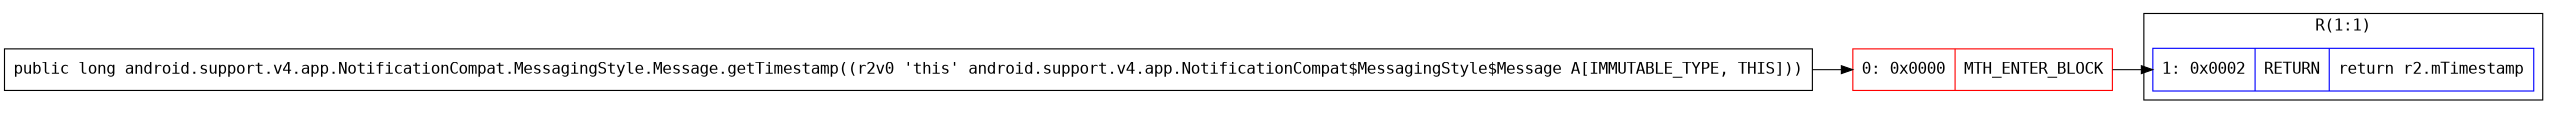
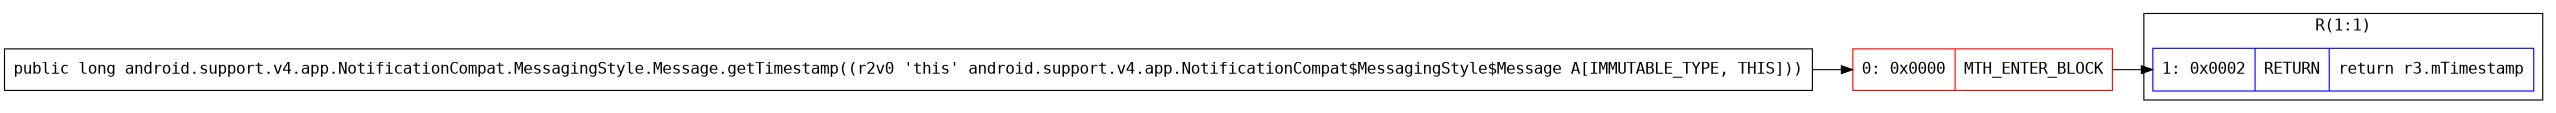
node "1: 0x0002": text "return r2.mTimestamp" -> "return r3.mTimestamp"
